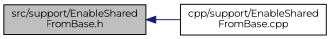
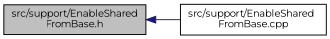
node "cpp/support/EnableShared FromBase.cpp": label "cpp/support/EnableShared FromBase.cpp" -> "src/support/EnableShared FromBase.cpp"
